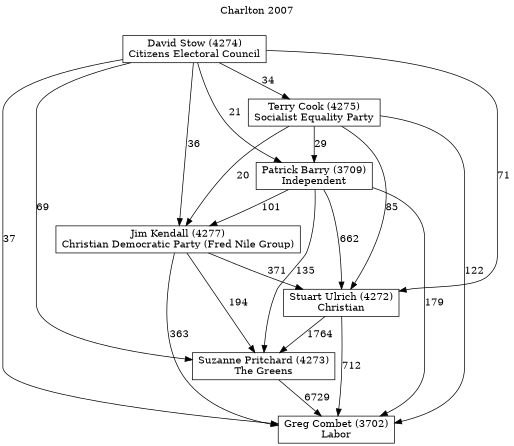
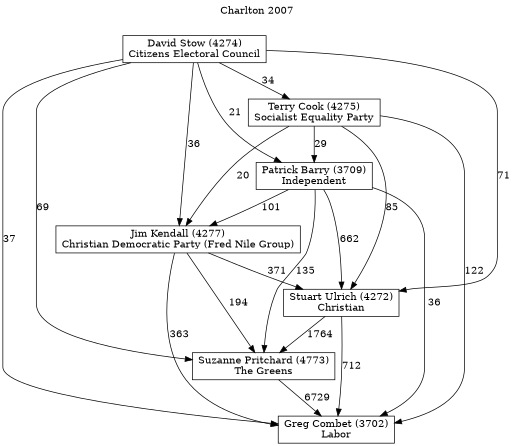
edge "Patrick Barry (3709) Independent" -> "Greg Combet (3702) Labor": label "179" -> "36"
node "Suzanne Pritchard (4273) The Greens": label "Suzanne Pritchard (4273) The Greens" -> "Suzanne Pritchard (4773) The Greens"
